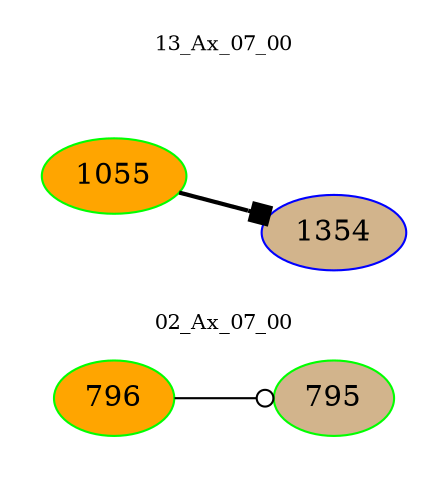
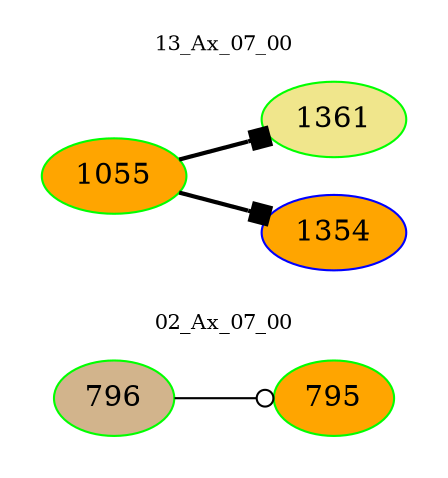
node "1361": added
node "1354": fillcolor tan -> orange
node "796": fillcolor orange -> tan
node "795": fillcolor tan -> orange
